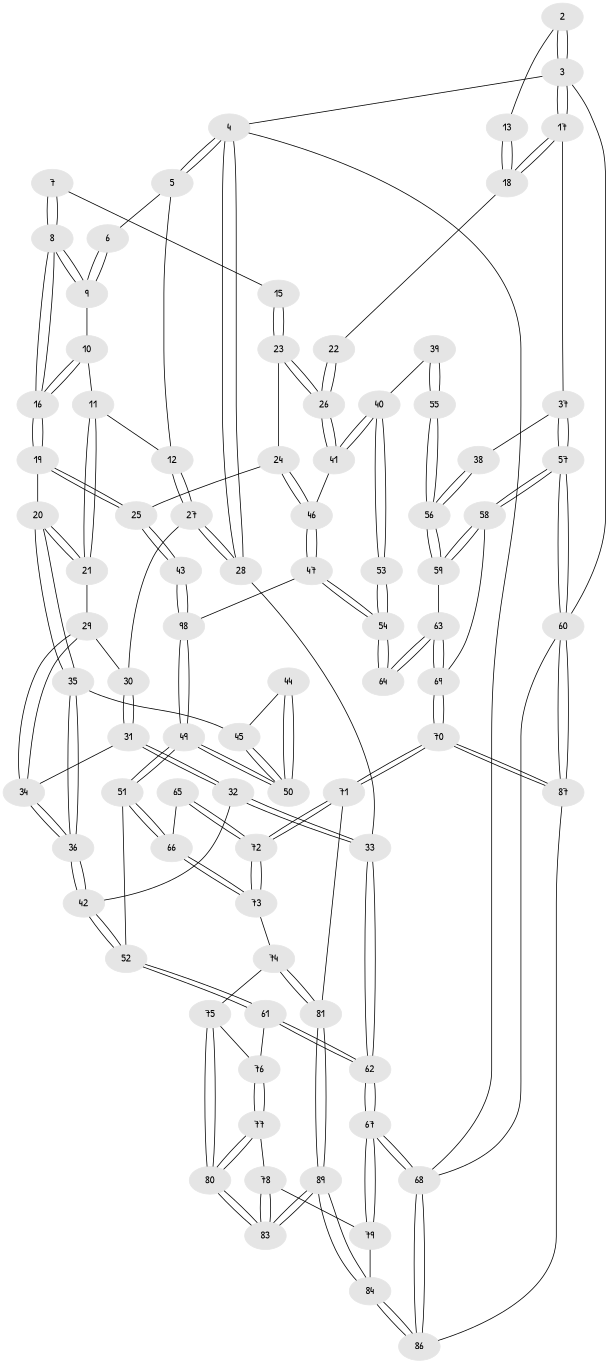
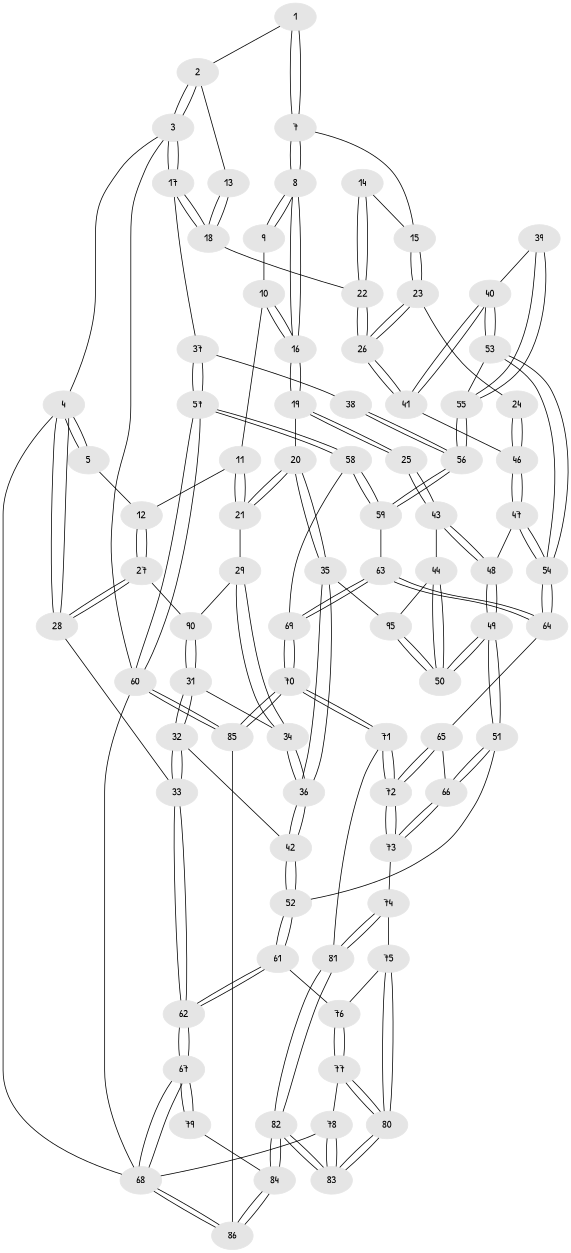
node "1": added
node "14": added
node "6": removed
edge "53" -- "55": added
edge "24" -- "25": removed
edge "43" -- "44": added
node "98": label "98" -> "48"
node "30": label "30" -> "90"
edge "64" -- "65": added
node "45": label "45" -> "95"
node "87": label "87" -> "85"
node "89": label "89" -> "82"
edge "78" -- "79": now "78" -- "68"
